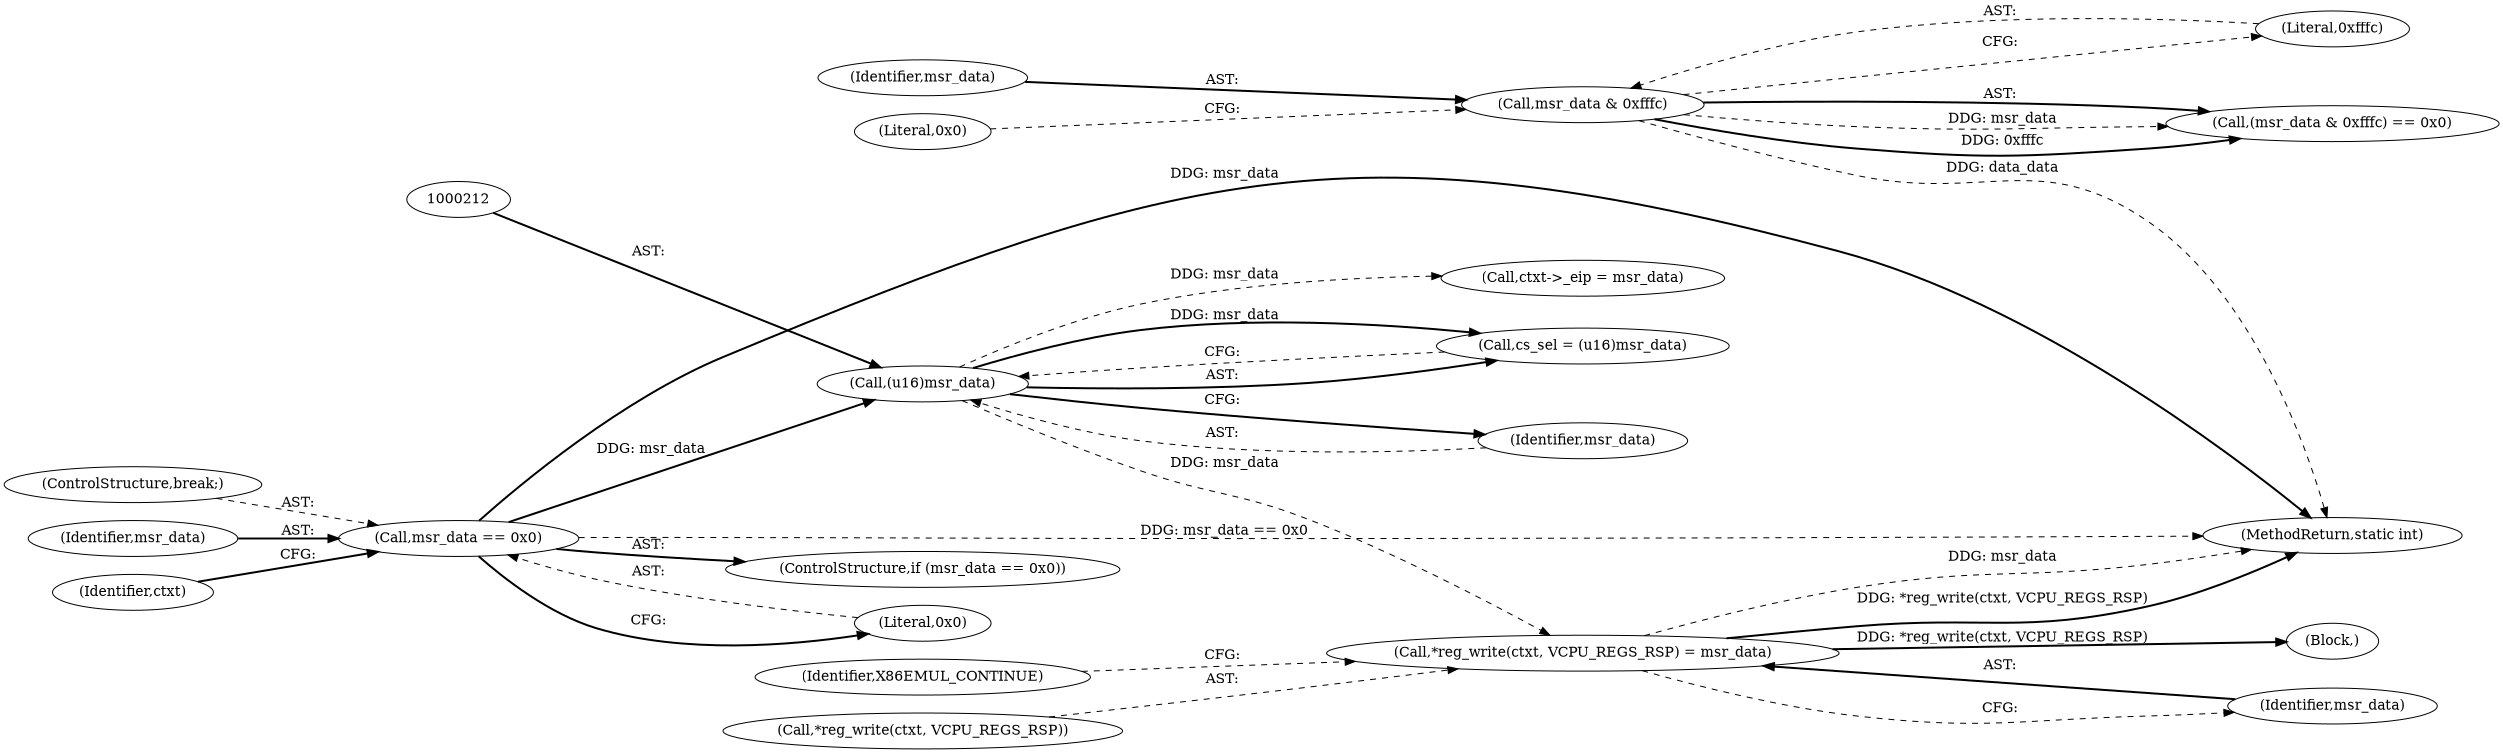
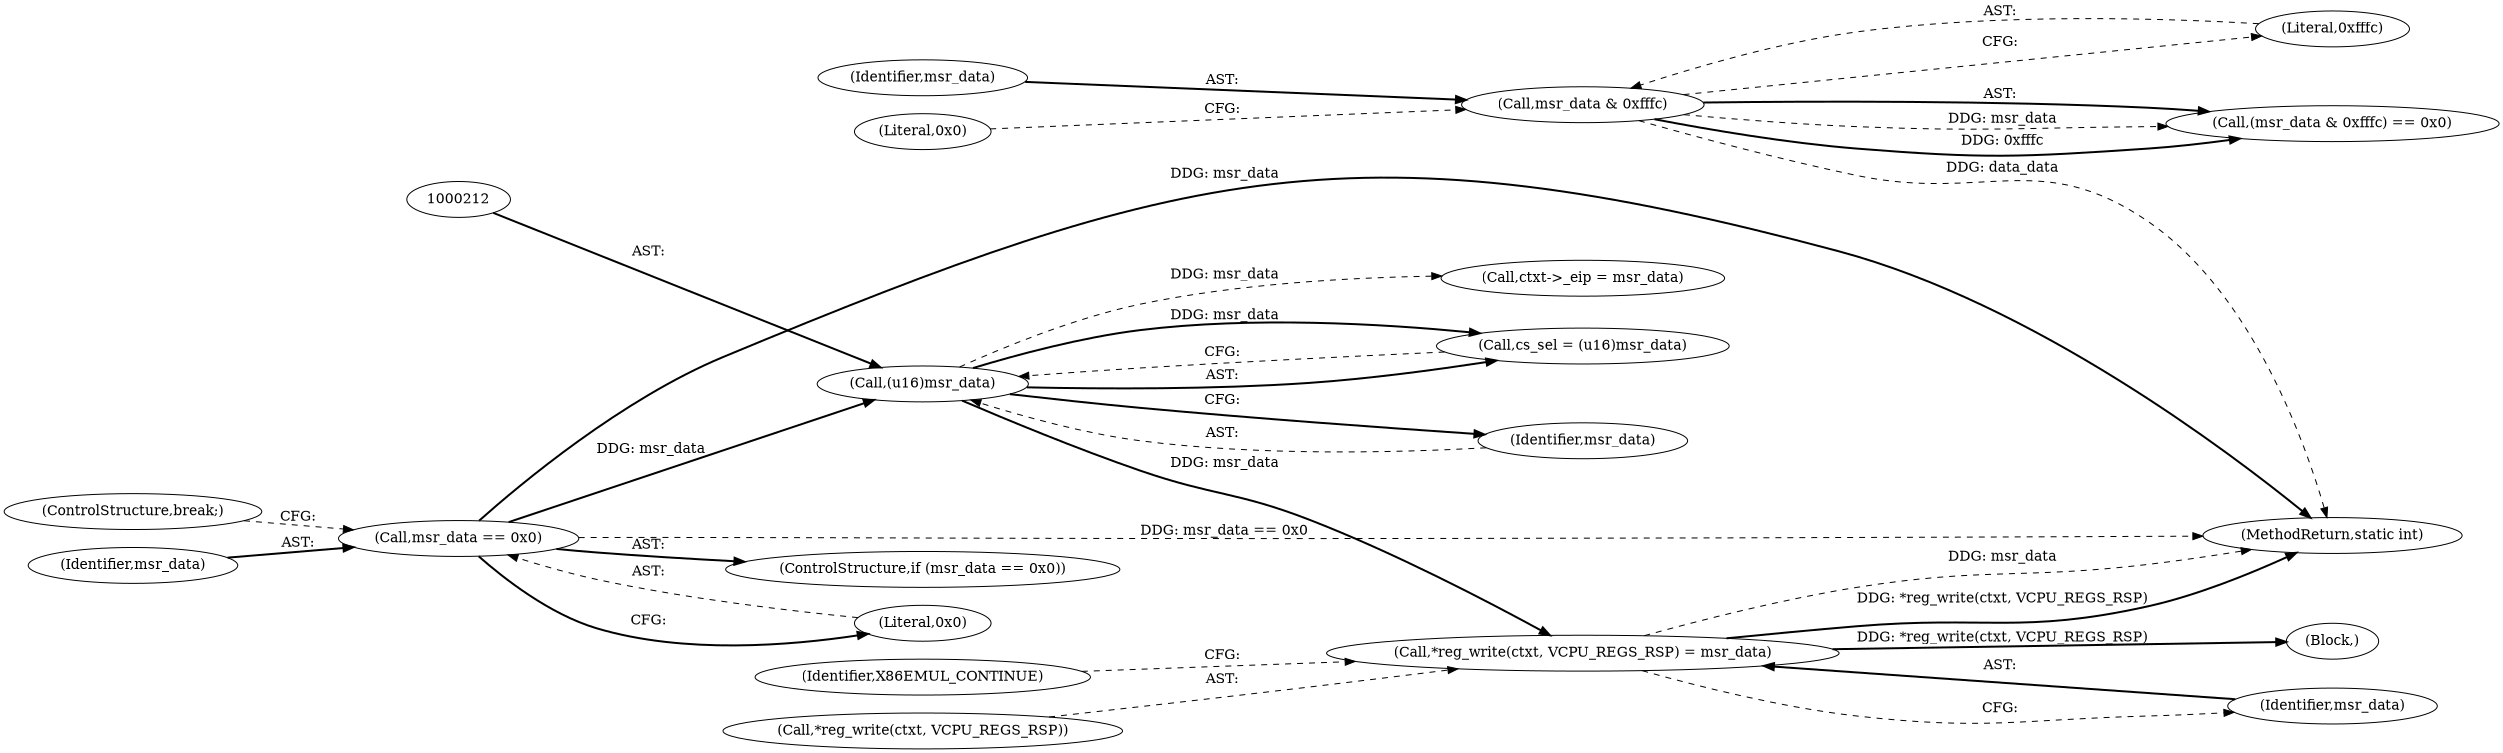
edge "(Call,(u16)msr_data)" -> "(Call,*reg_write(ctxt, VCPU_REGS_RSP) = msr_data)": style dashed -> bold
edge "(ControlStructure,break;)" -> "(Call,msr_data == 0x0)": label "AST: " -> "CFG: "
node "(Identifier,ctxt)": removed
